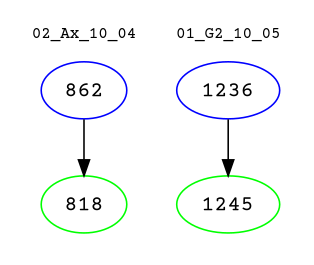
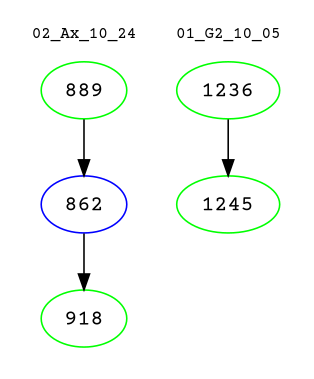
cluster "02_Ax_10_04": label "02_Ax_10_04" -> "02_Ax_10_24"
node "889": added
node "1236": color blue -> green
node "818": label "818" -> "918"
